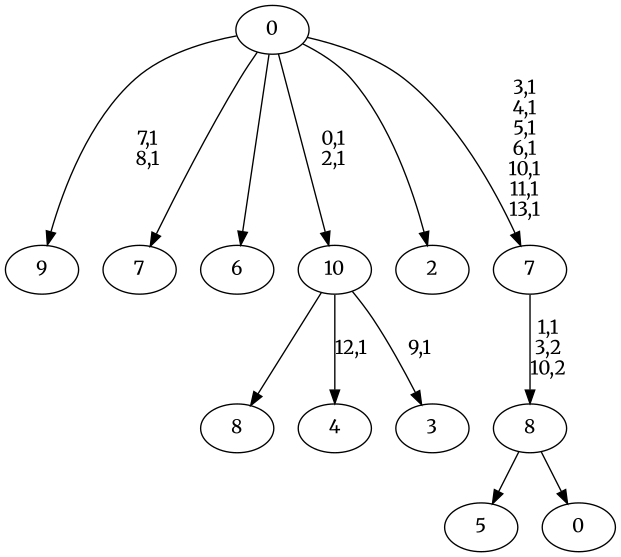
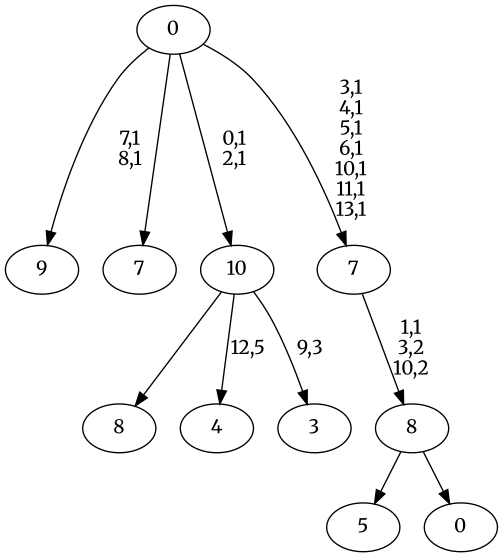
node "6": removed
node "2": removed
edge "10" -> "4": label "12,1" -> "12,5"
edge "10" -> "3": label "9,1" -> "9,3"
